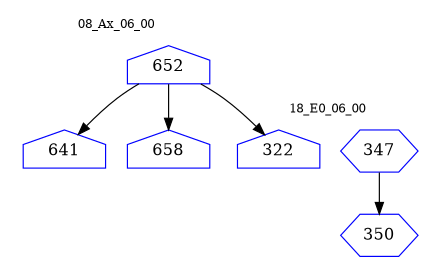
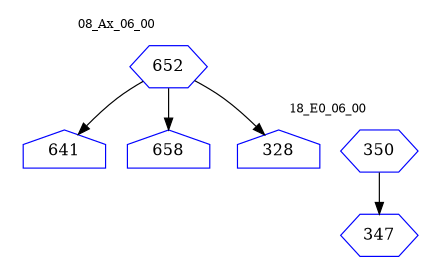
node "652": shape house -> hexagon
node "322": label "322" -> "328"
edge "347" -> "350": reversed
